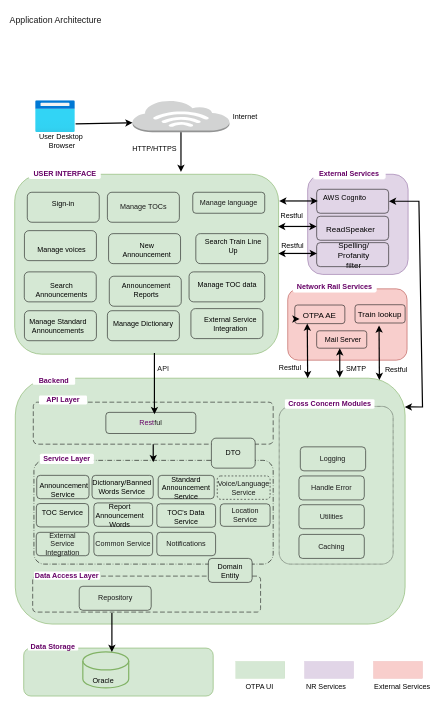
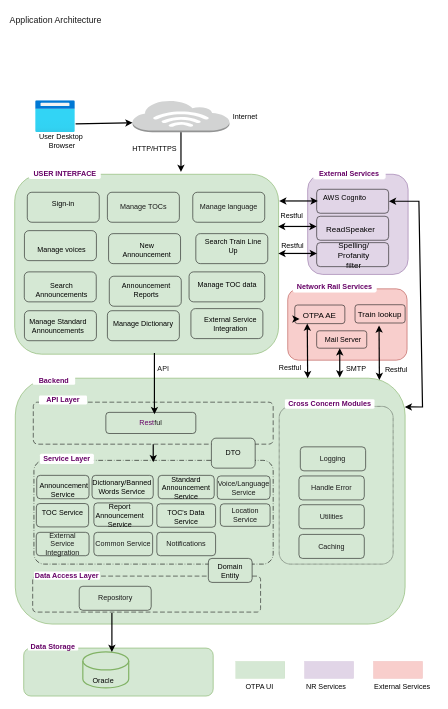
node "Manage language": size 72x21 -> 72x30
node "Voice/Language Service": style dashed -> solid
node "Report Announcement Words": label "Report Announcement Words" -> "Report Announcement Service"
